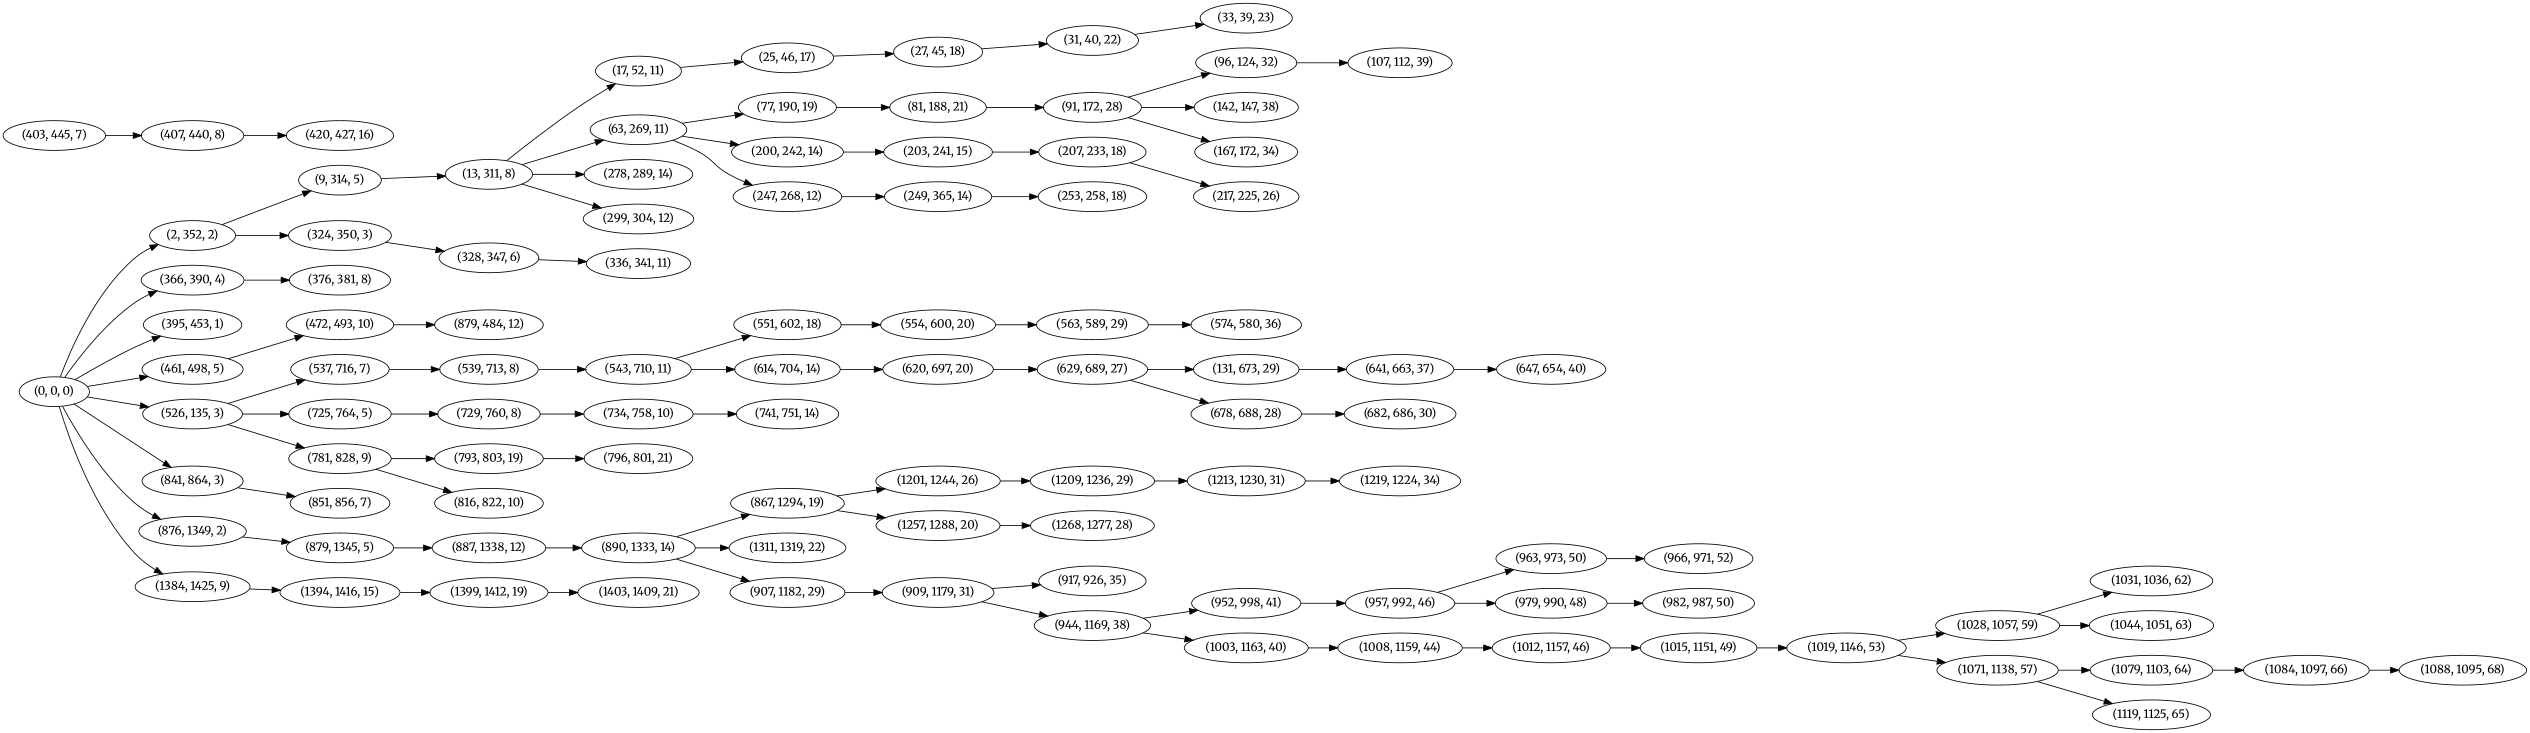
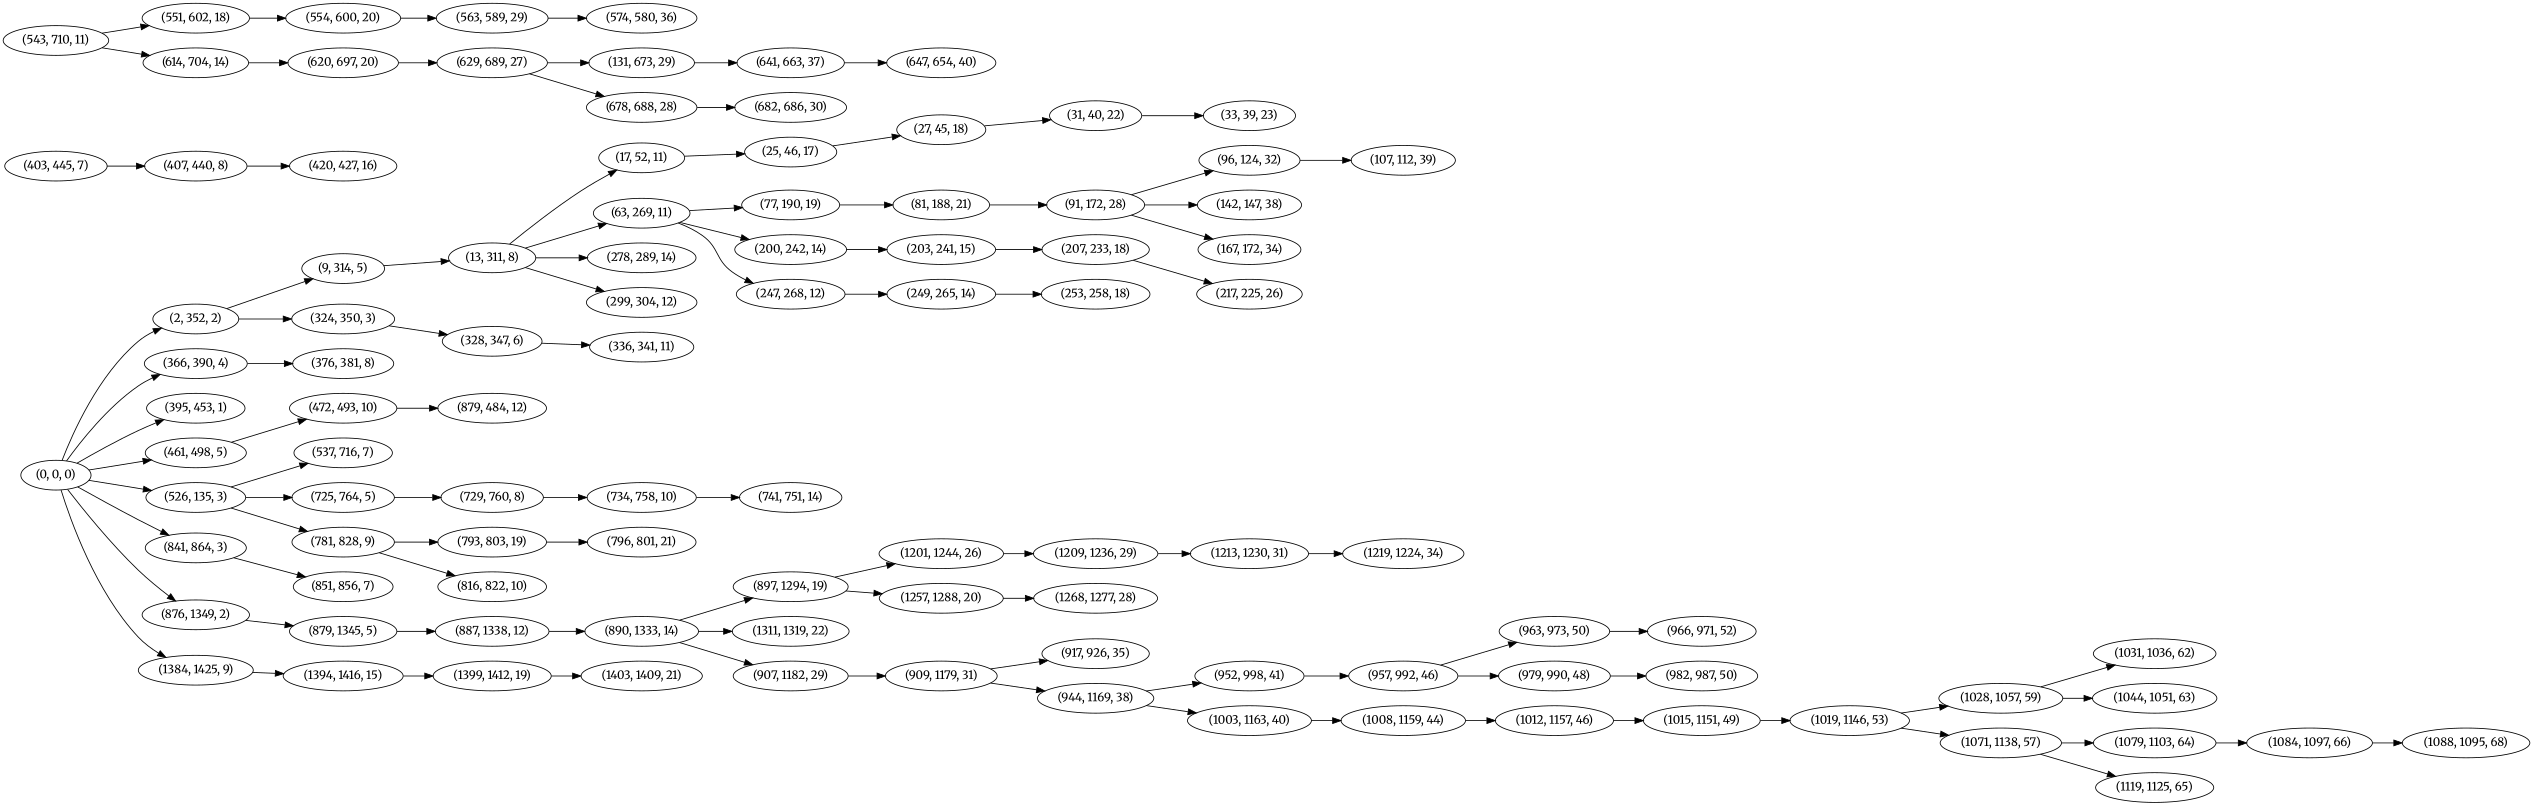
node "(249, 365, 14)": label "(249, 365, 14)" -> "(249, 265, 14)"
node "(539, 713, 8)": removed
node "(867, 1294, 19)": label "(867, 1294, 19)" -> "(897, 1294, 19)"
